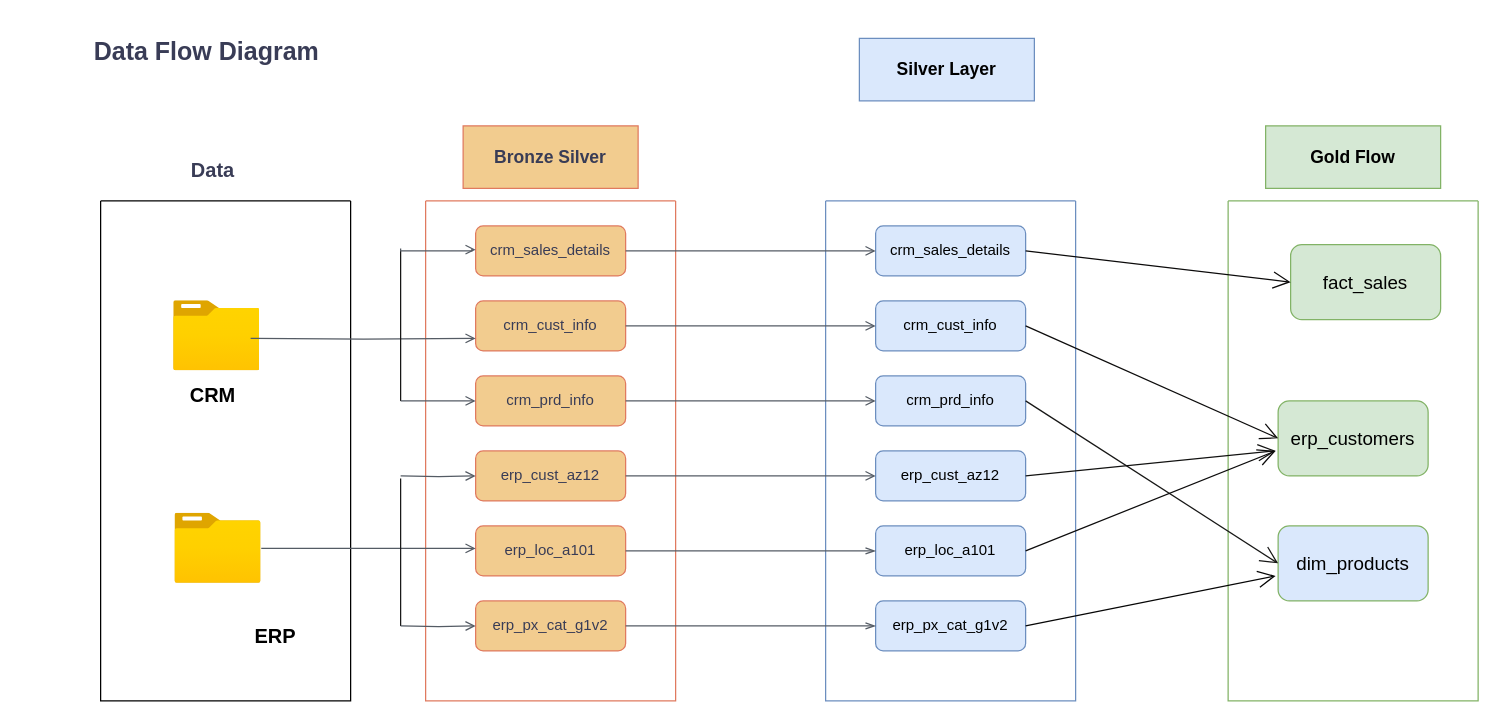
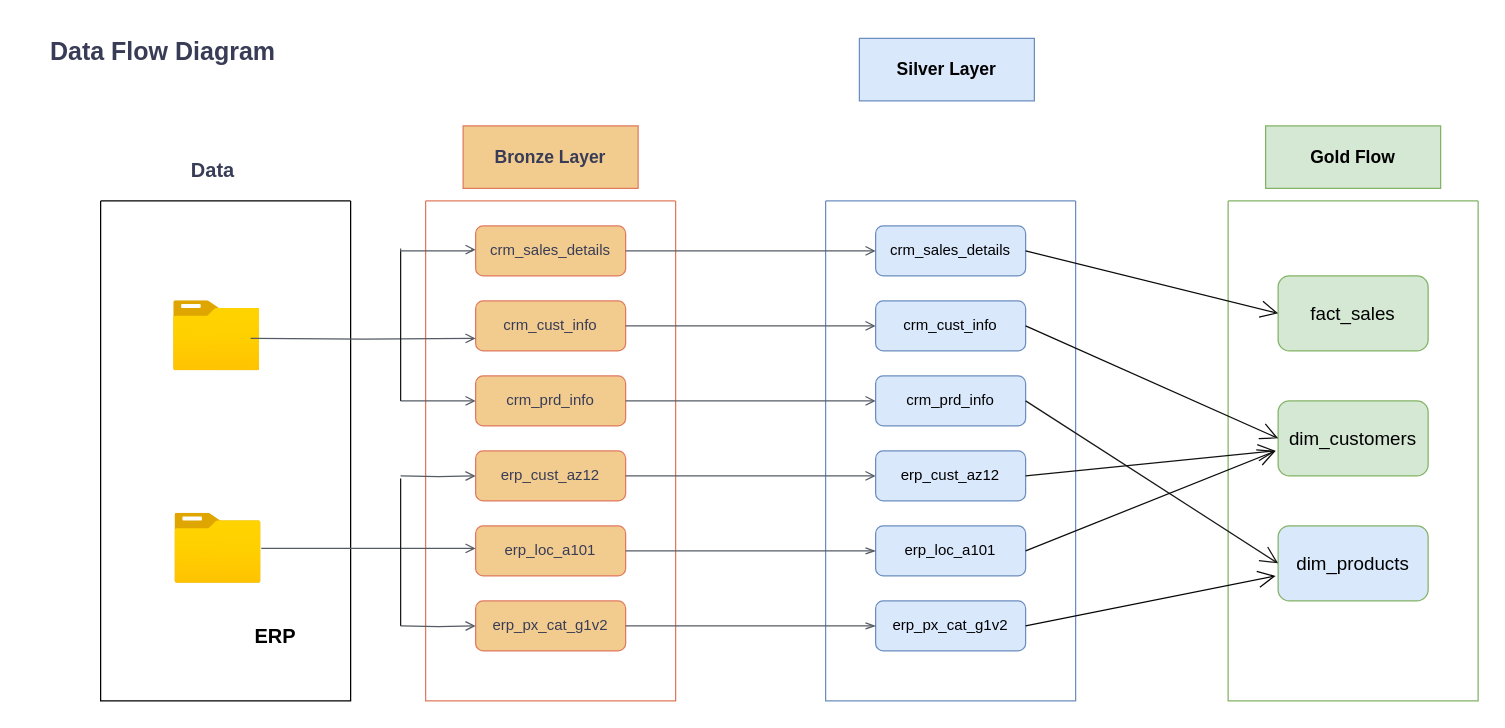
node "Data Flow Diagram": moved (207, 51) -> (163, 51)
node "Bronze Silver": label "Bronze Silver" -> "Bronze Layer"
node "fact_sales": moved (1366, 282) -> (1353, 313)
node "CRM": removed
node "erp_customers": label "erp_customers" -> "dim_customers"
